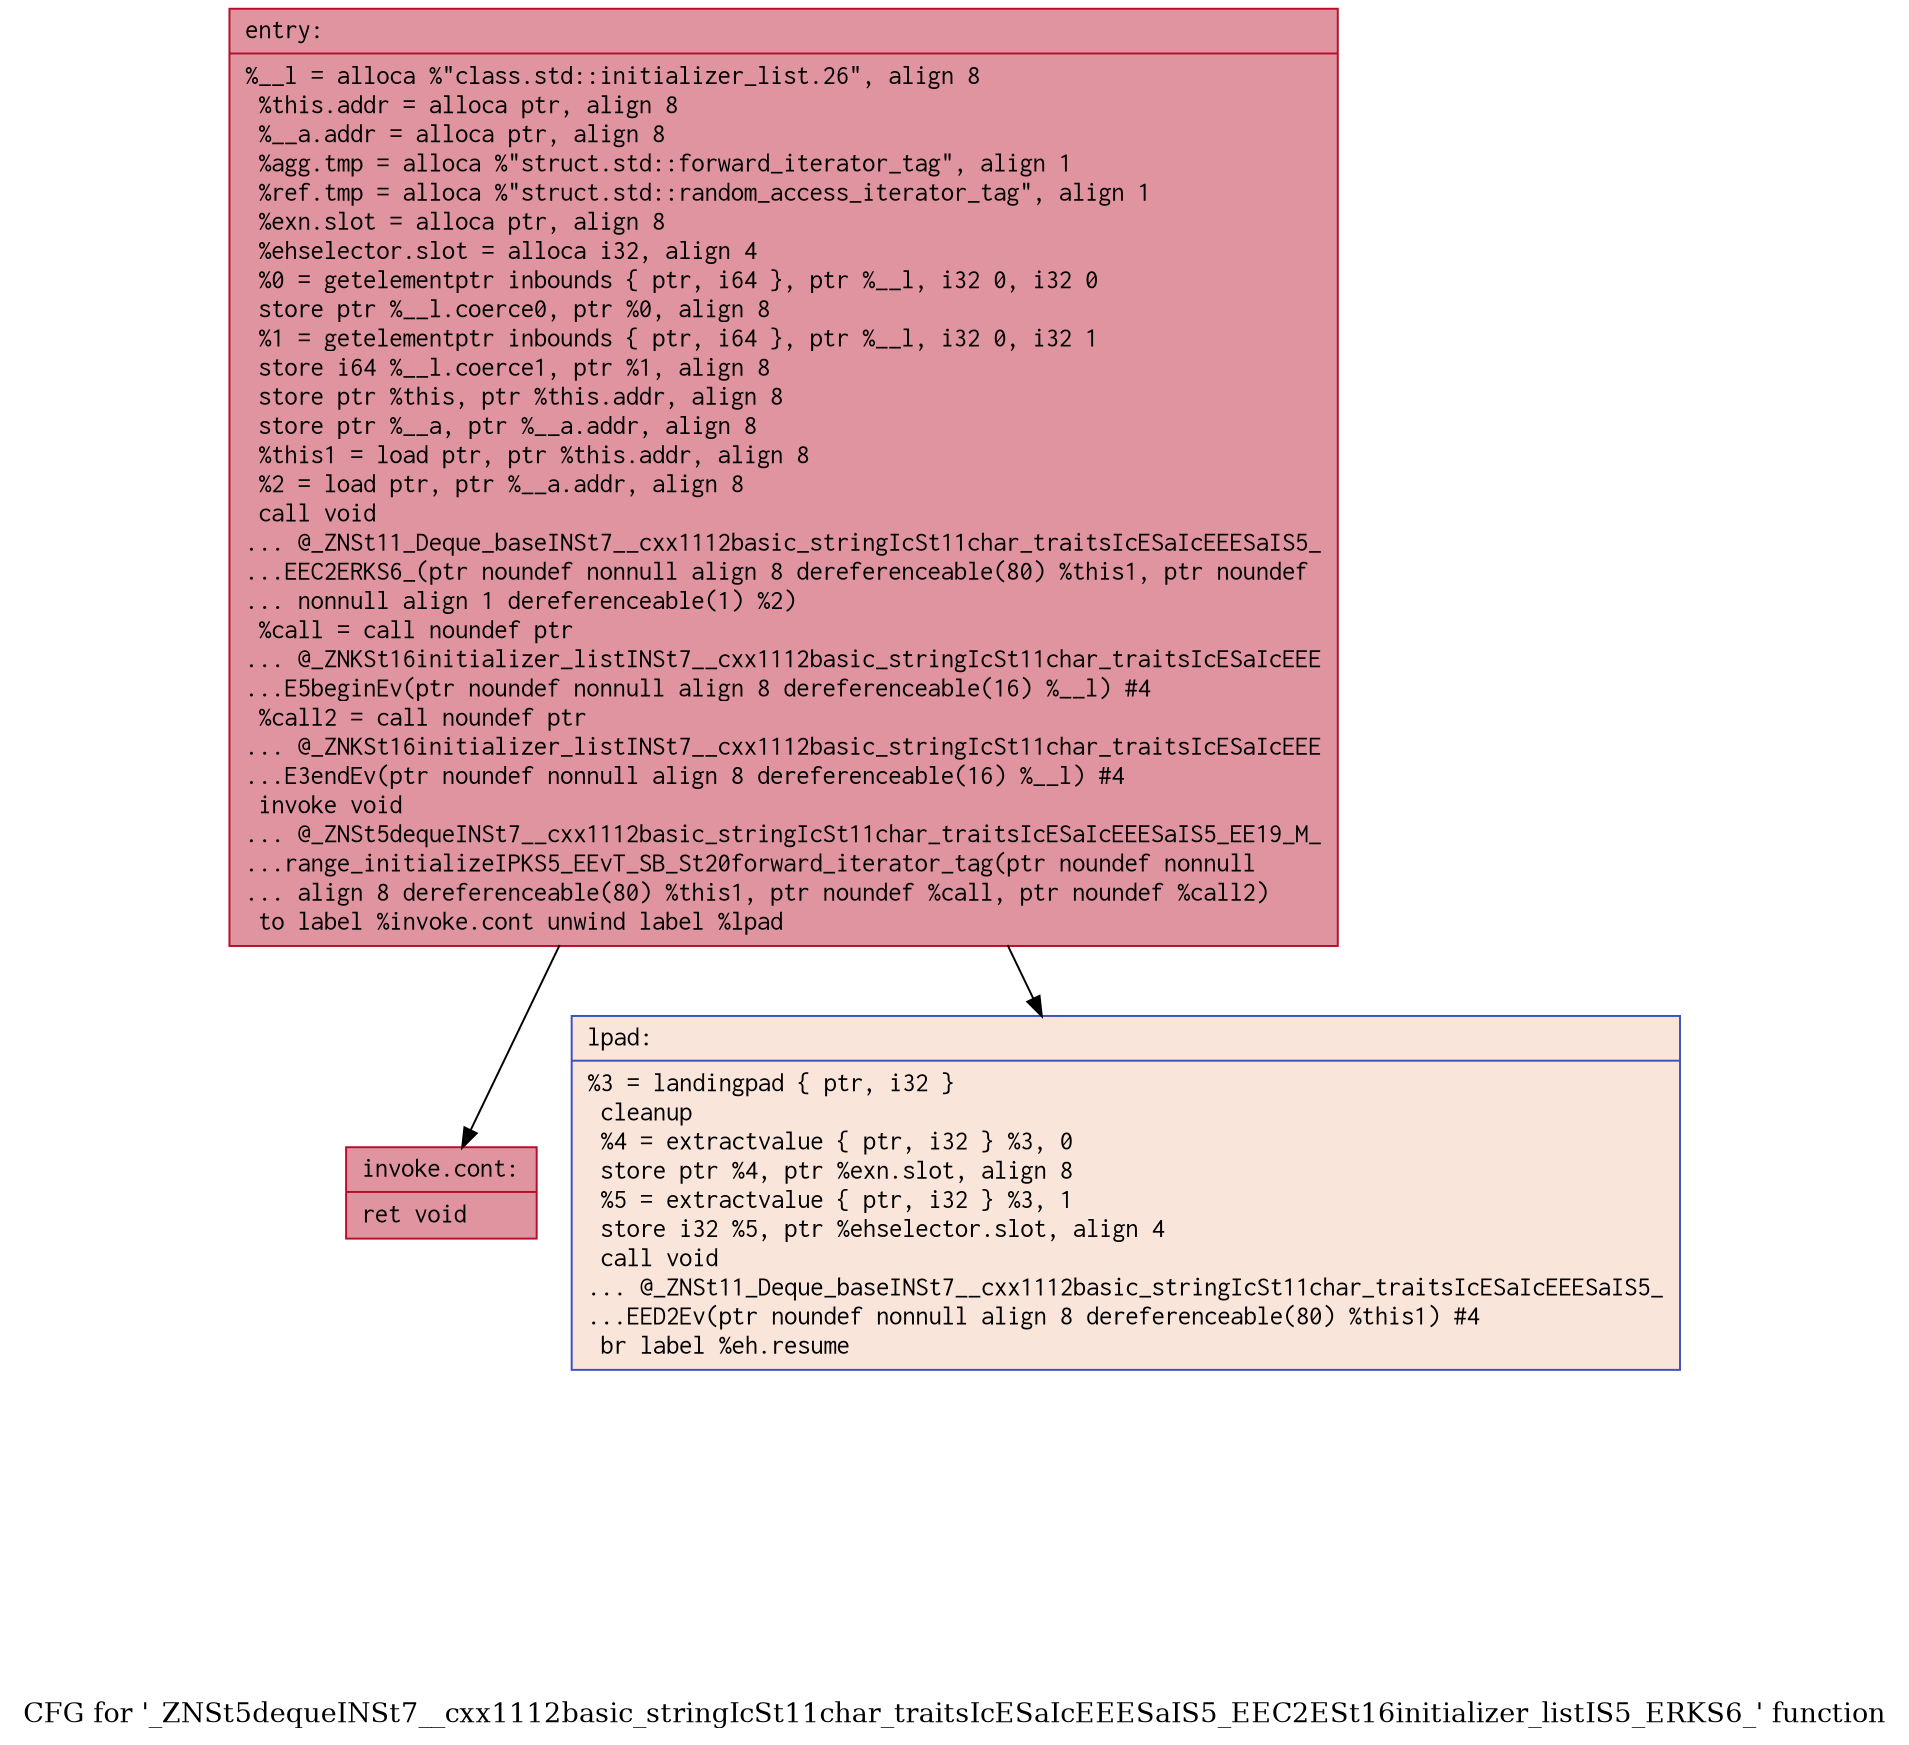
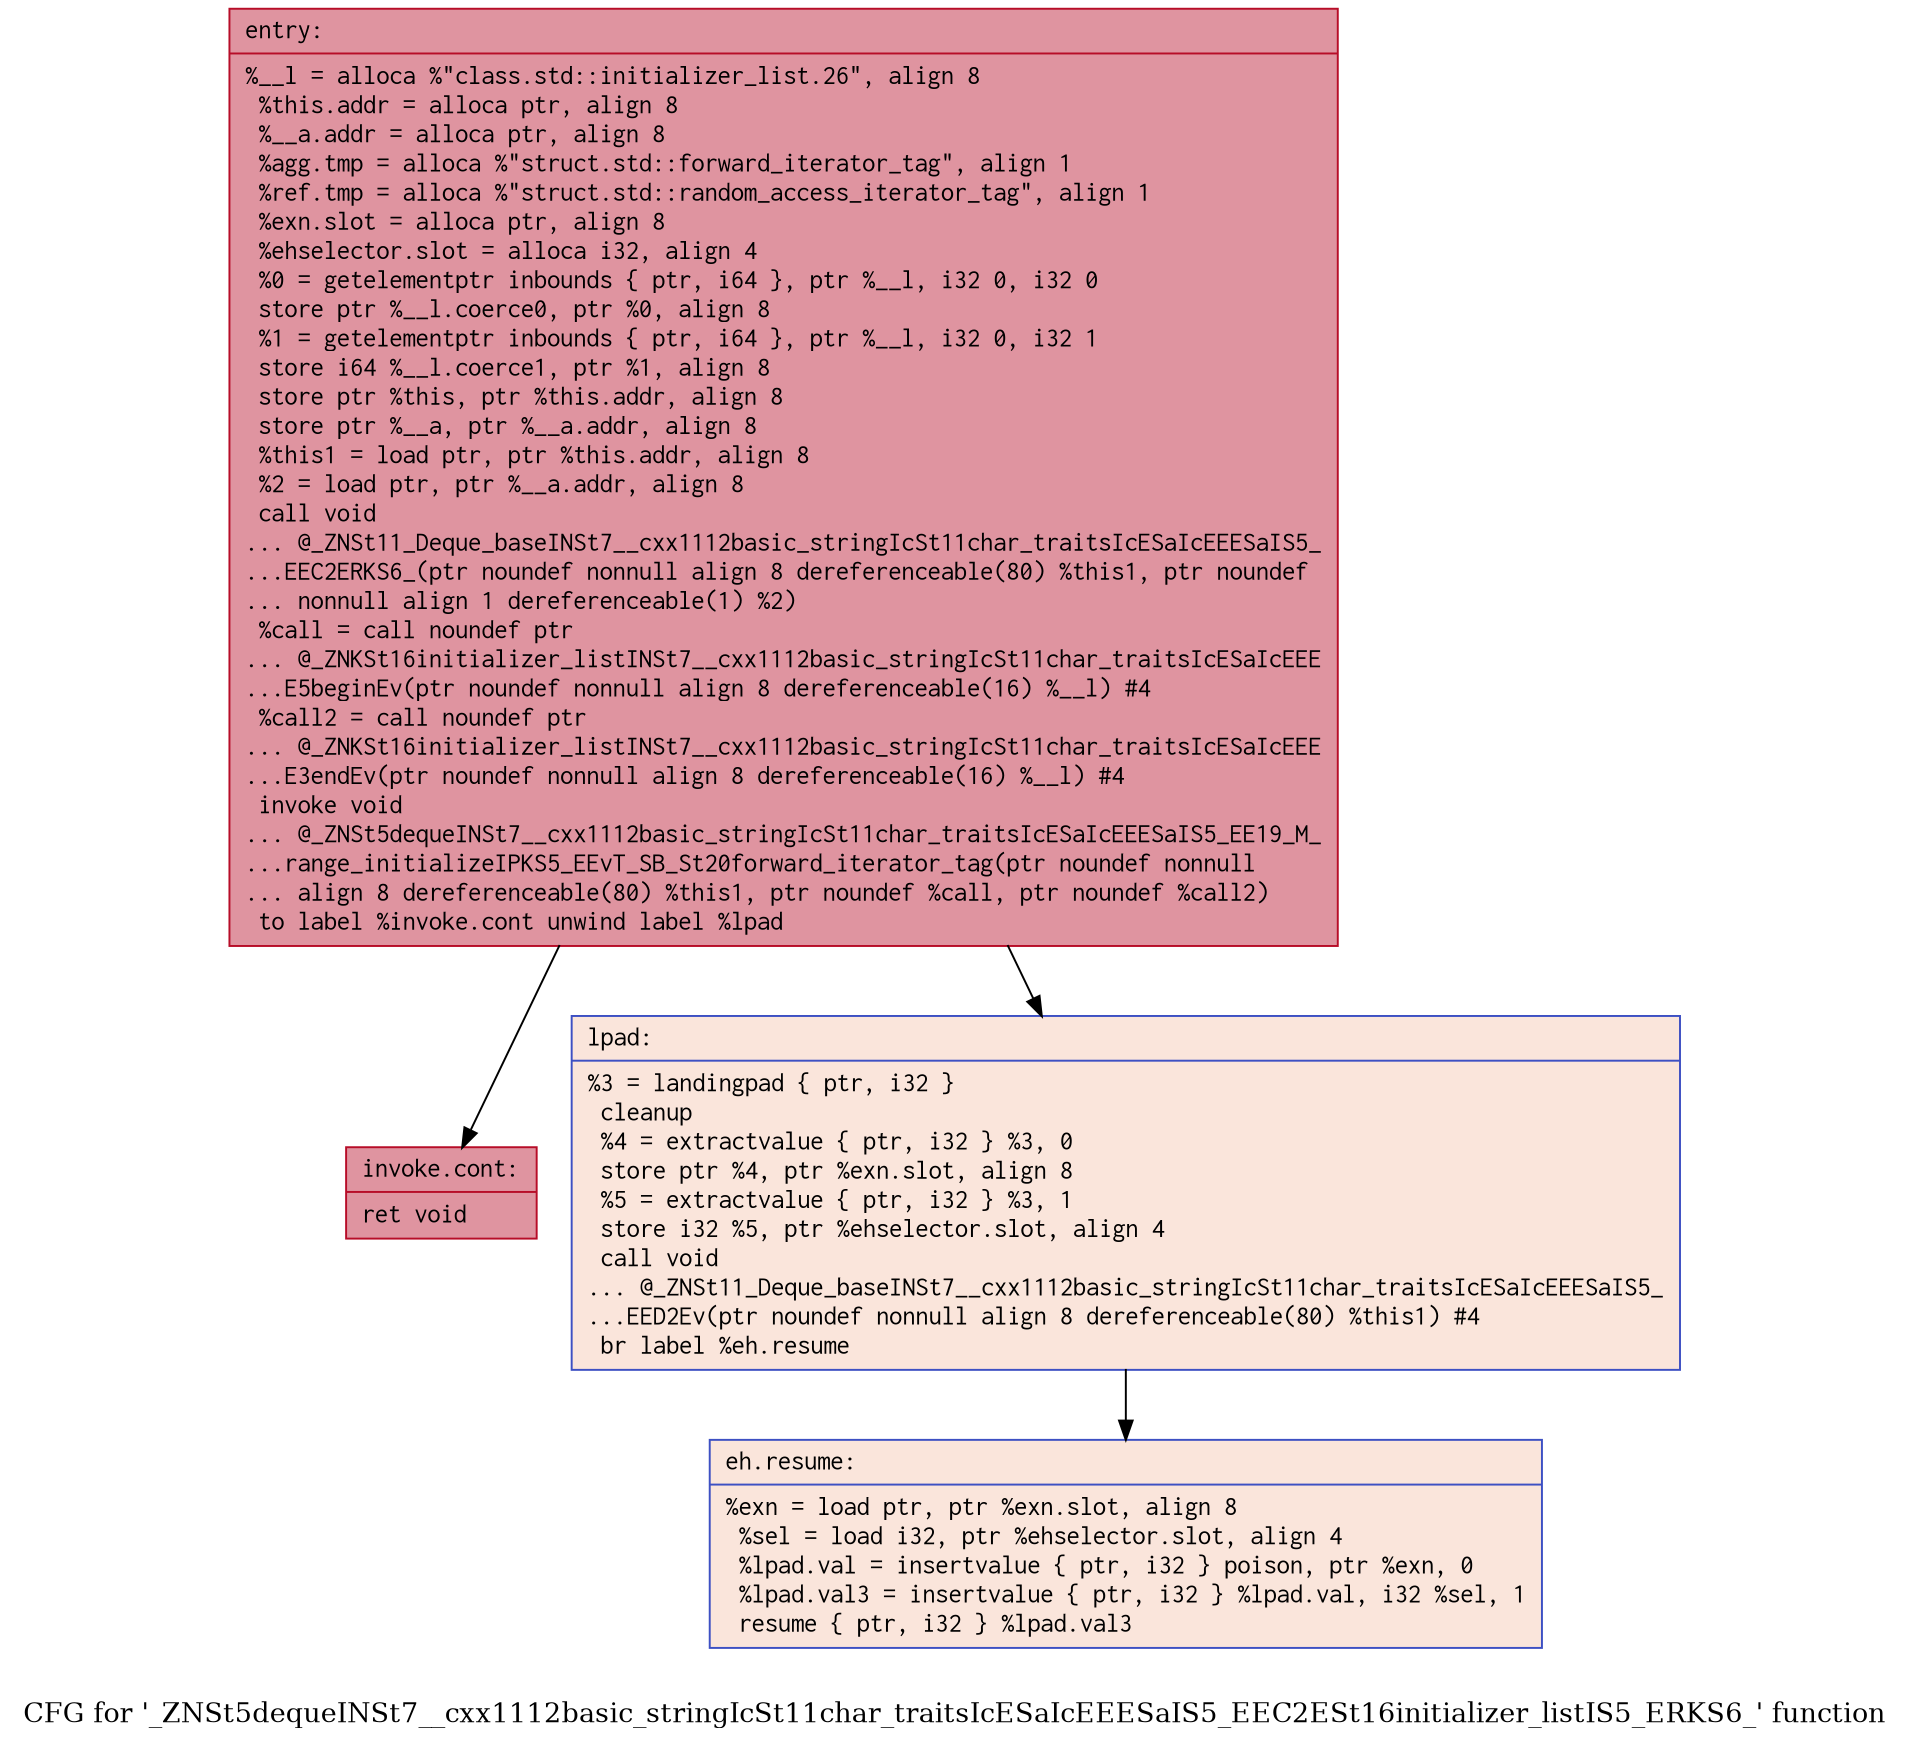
node "eh.resume:": added
